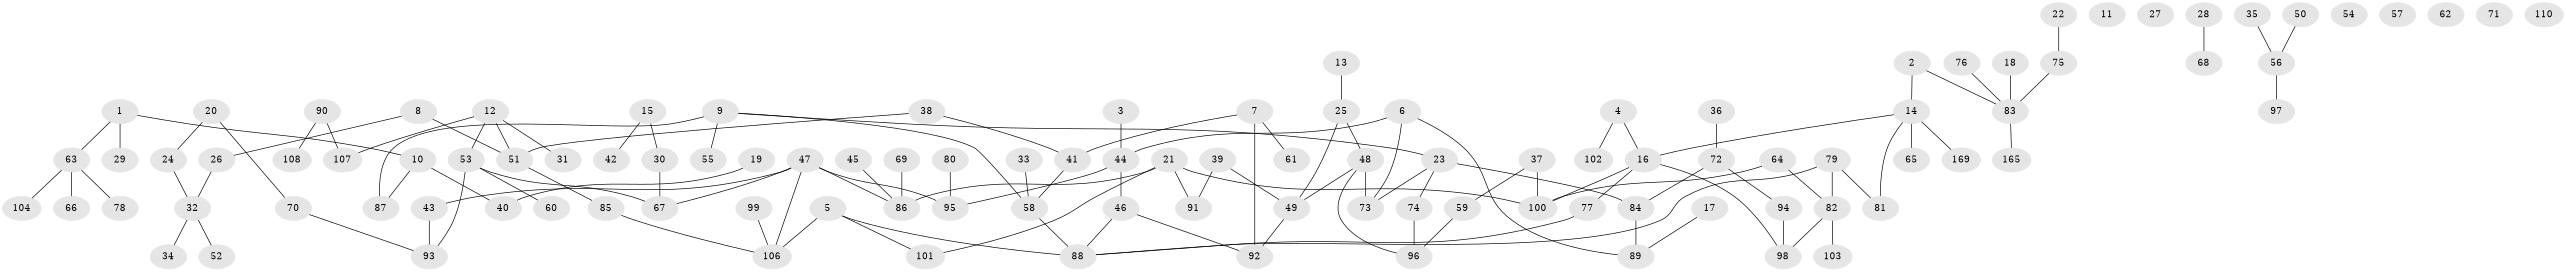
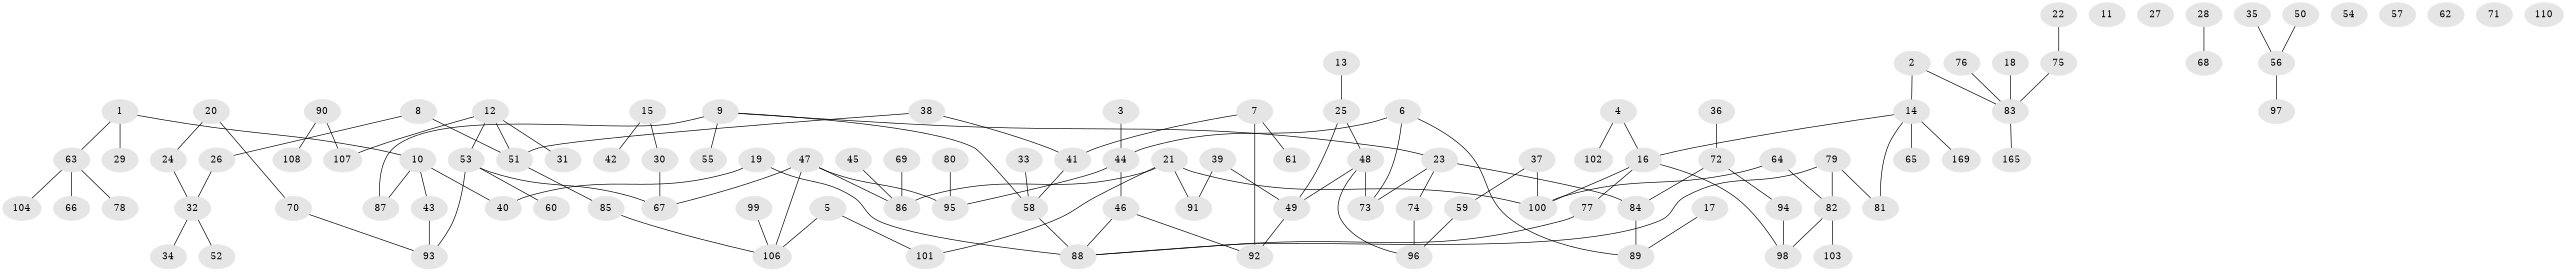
edge "47" -- "43": now "10" -- "43"
edge "5" -- "88": now "19" -- "88"
